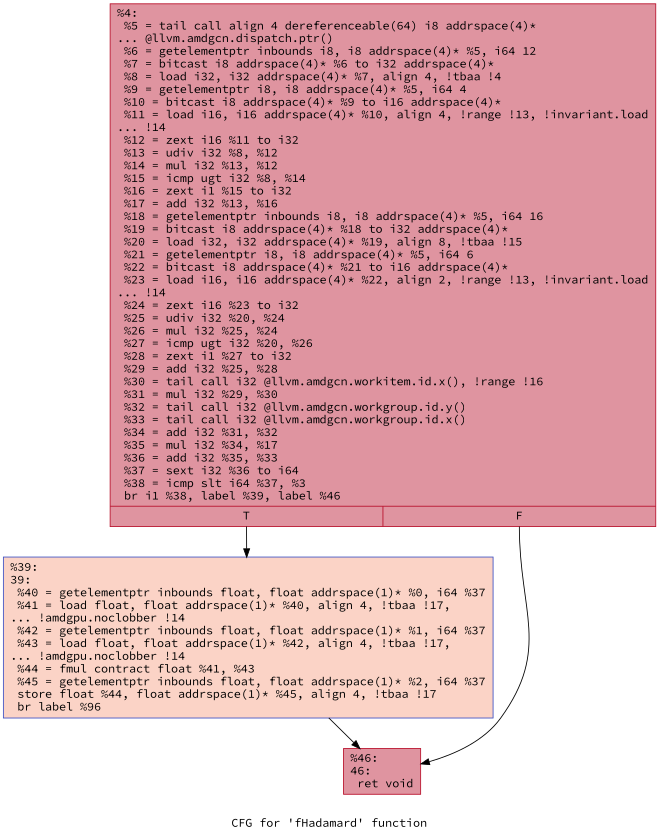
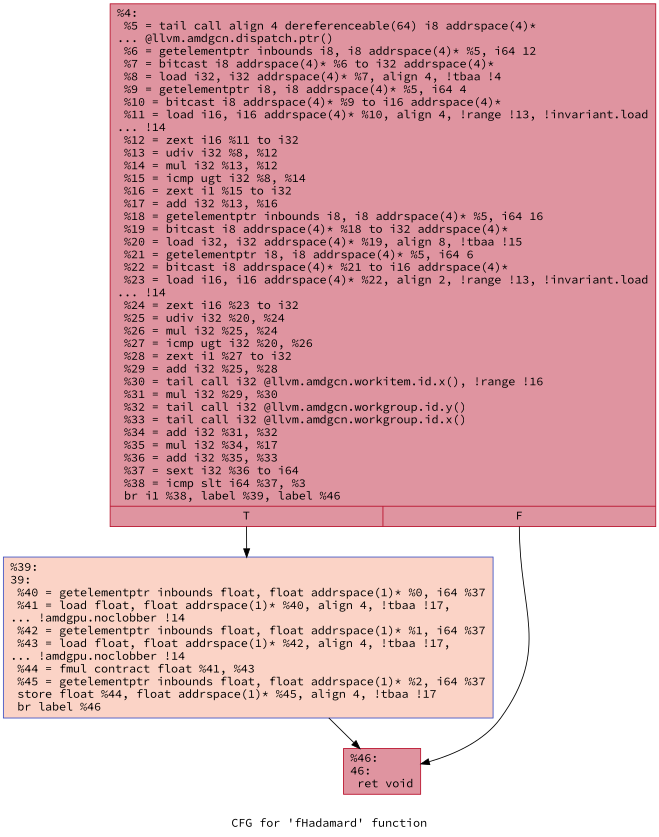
node "%39:": text "br label %96" -> "br label %46"
